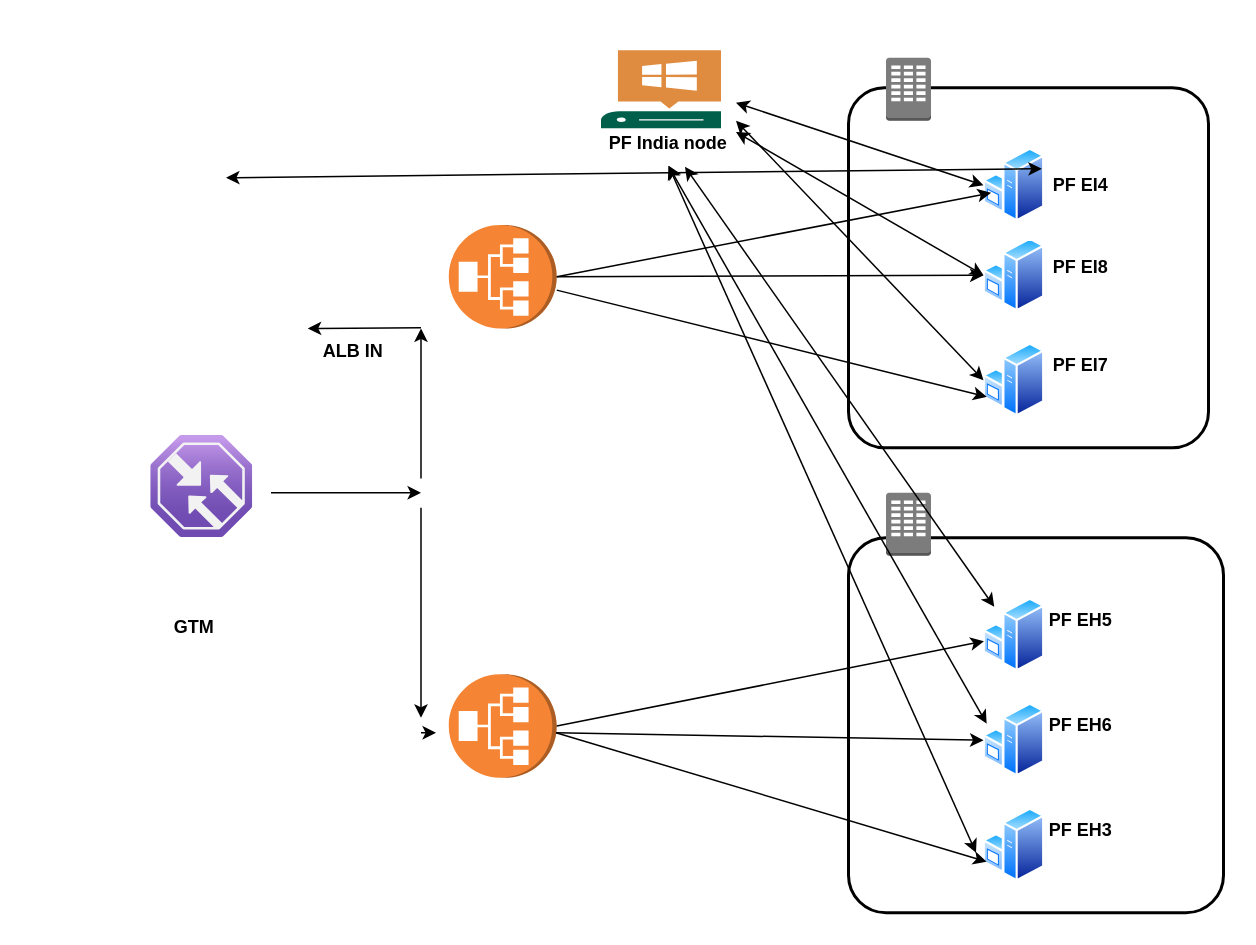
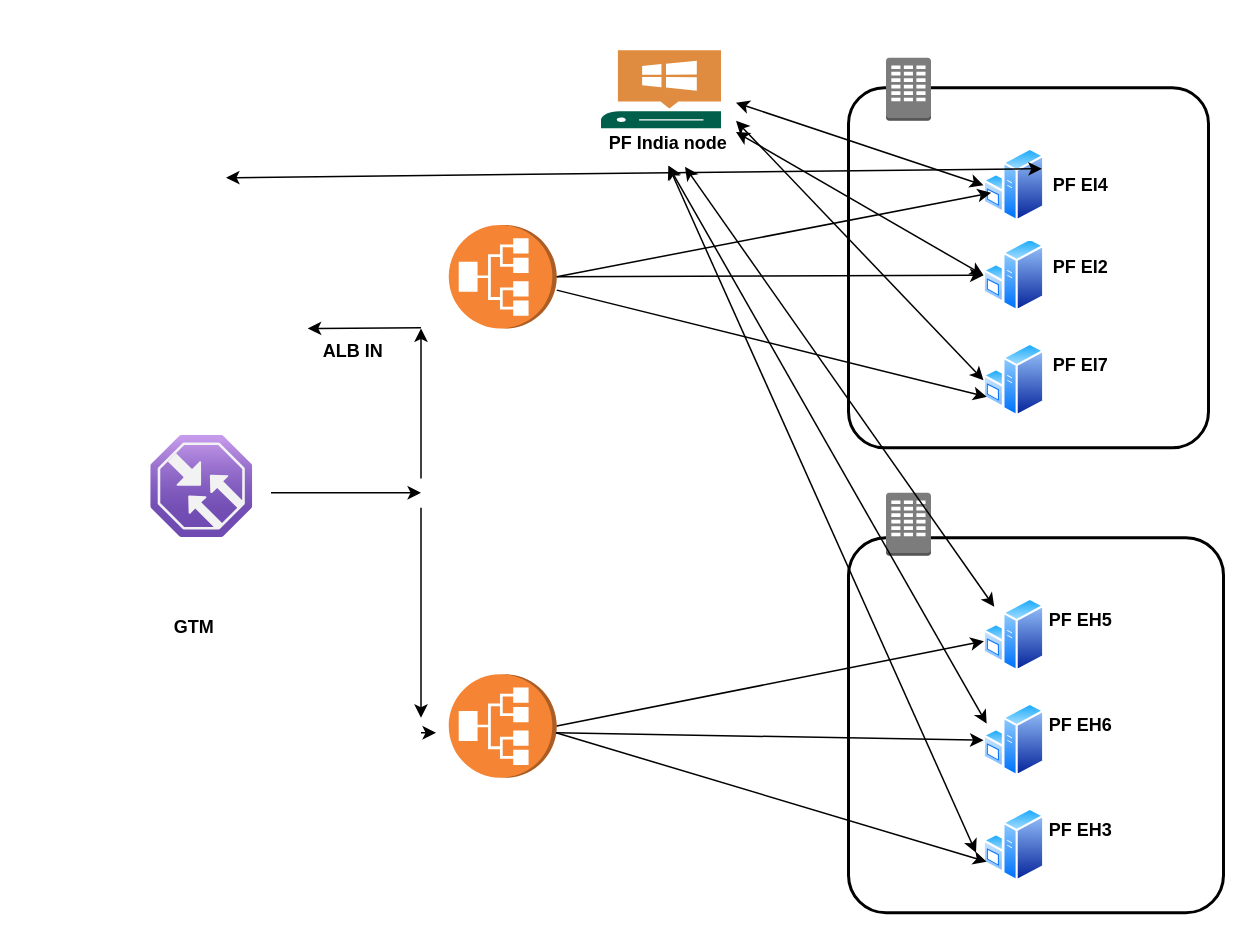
node "PF EI8": label "PF EI8" -> "PF EI2"
